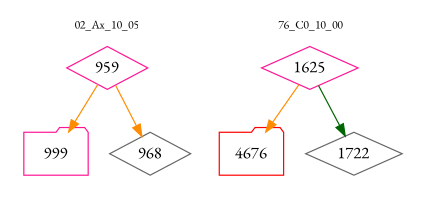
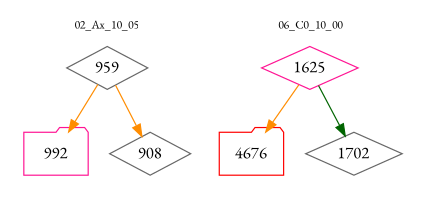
cluster "76_C0_10_00": label "76_C0_10_00" -> "06_C0_10_00"
node "959": color deeppink -> gray40
node "999": label "999" -> "992"
node "968": label "968" -> "908"
node "1722": label "1722" -> "1702"
